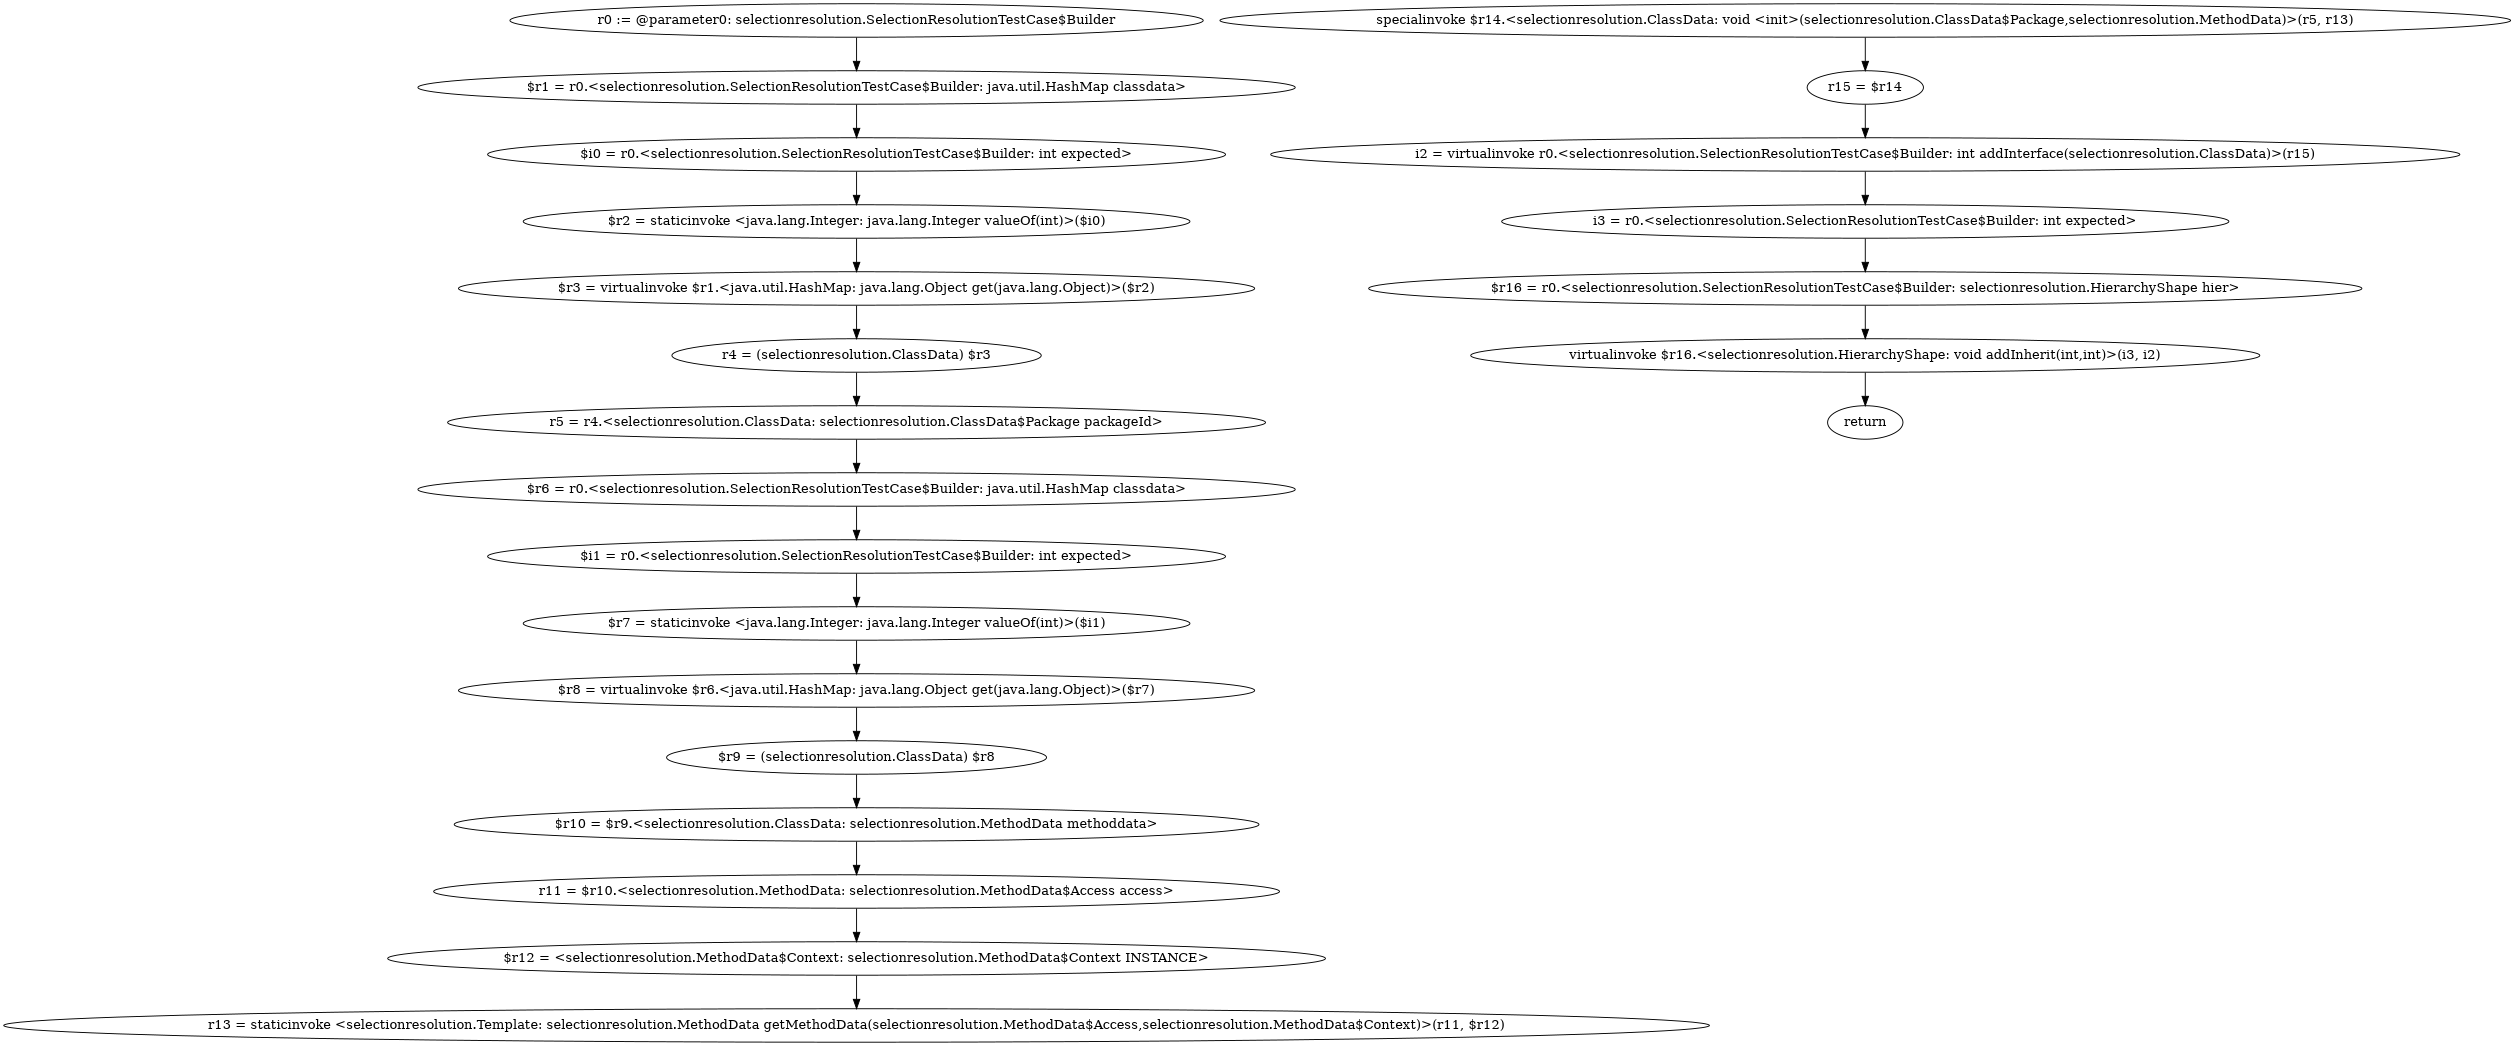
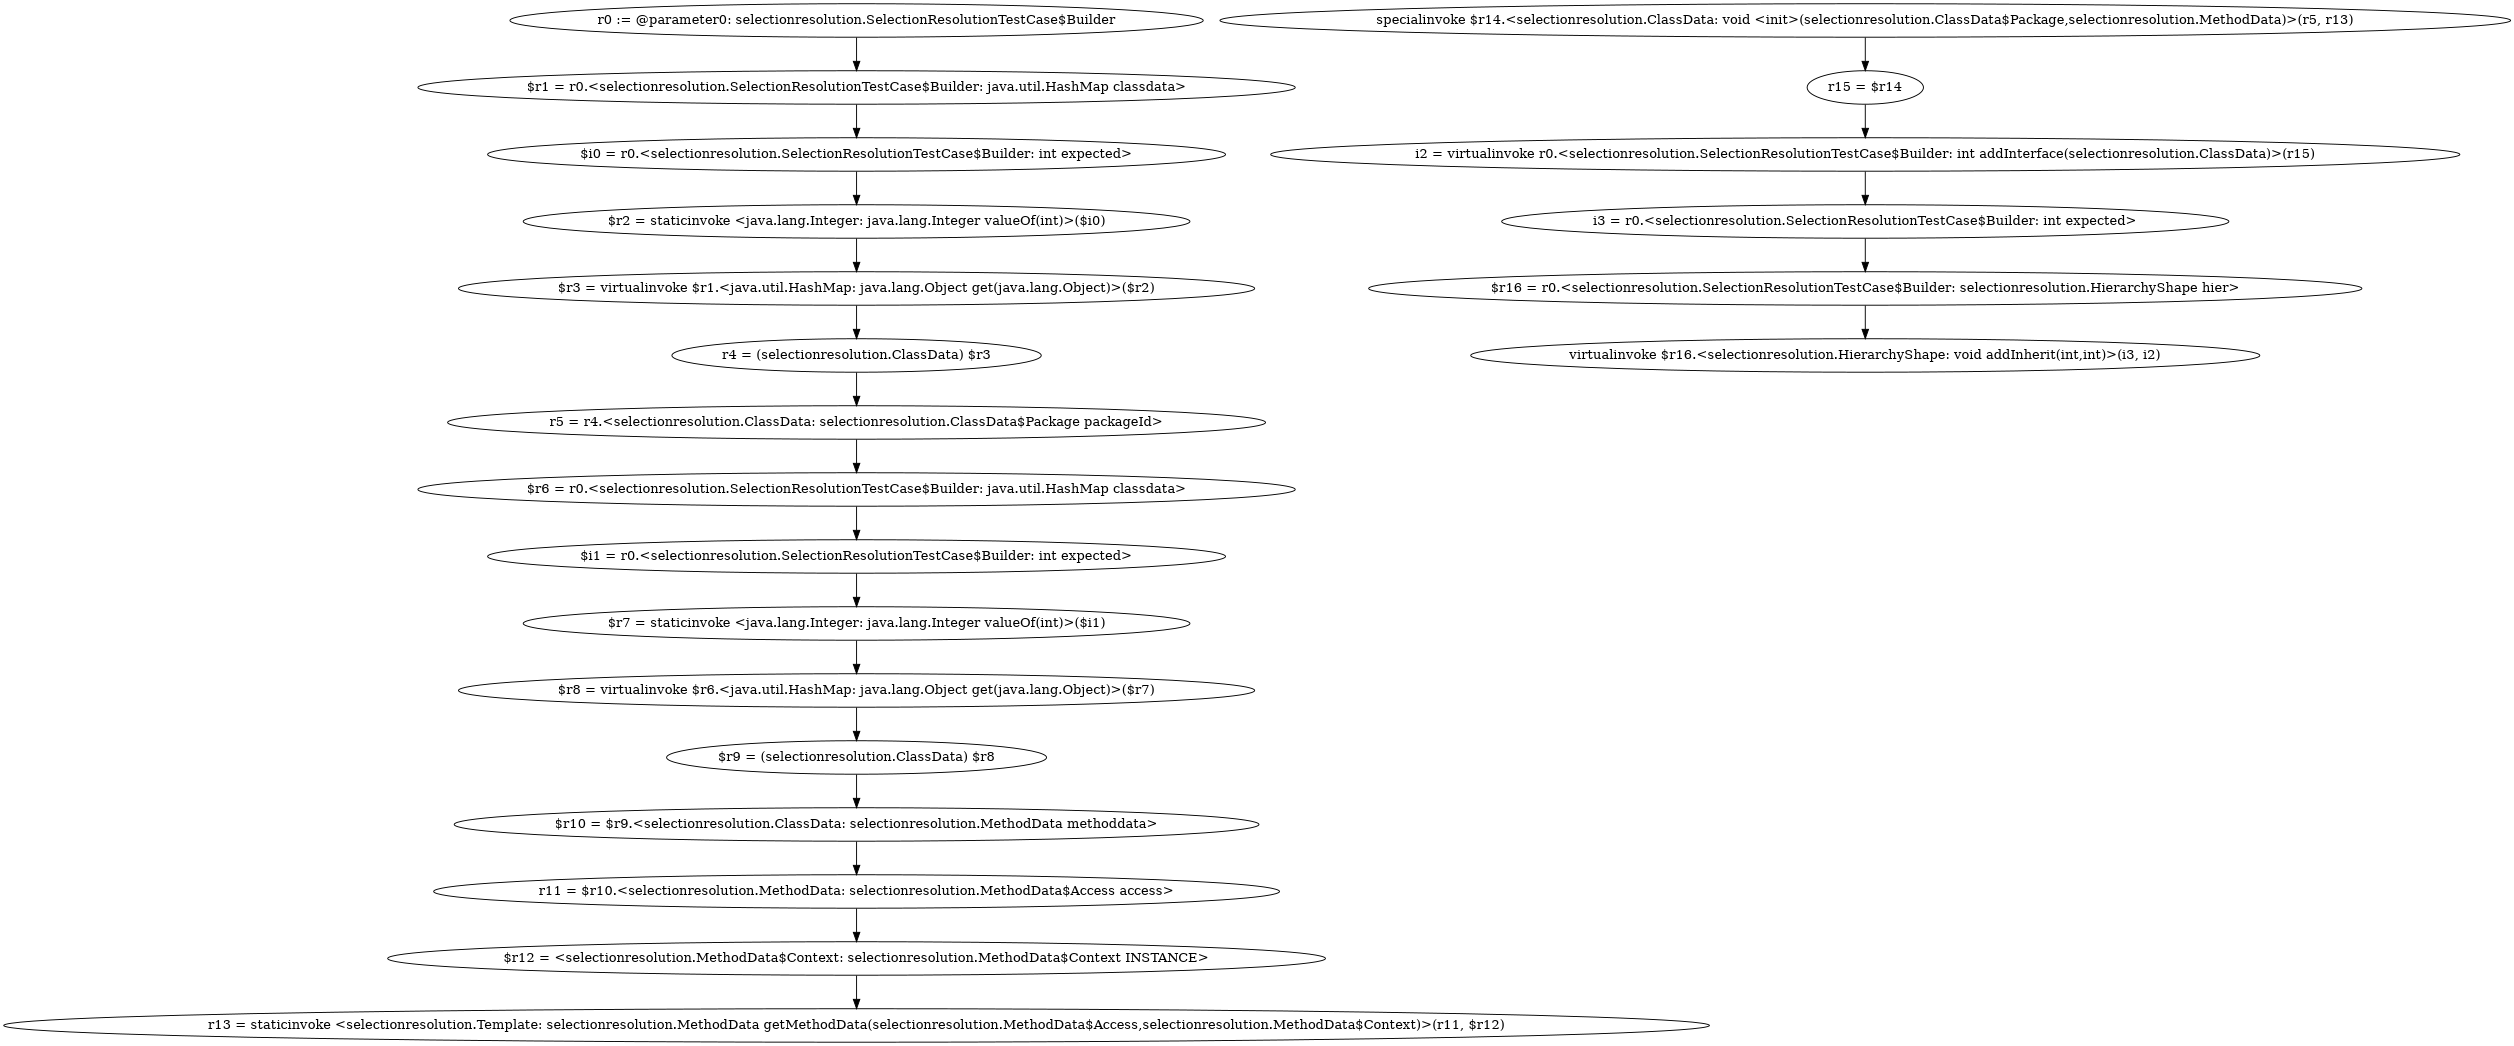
node "return": removed
